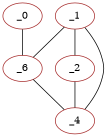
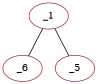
node "_0": removed
node "_2": label "_2" -> "_5"
node "_4": removed
